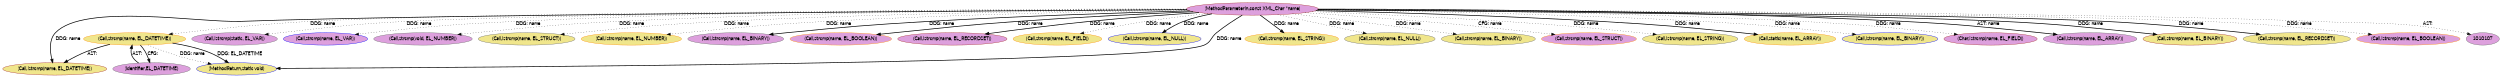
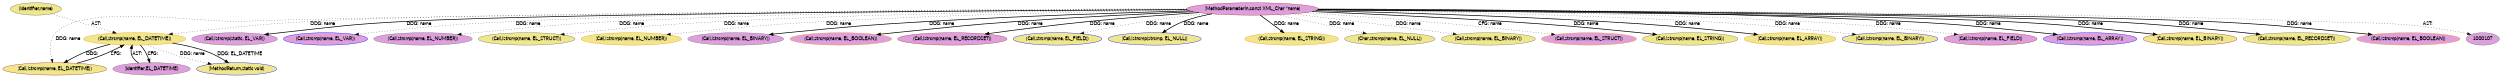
node "(Identifier,name)": added
edge "(MethodParameterIn,const XML_Char *name)" -> "(Call,!strcmp(name, EL_DATETIME))": style bold -> dotted
edge "(MethodParameterIn,const XML_Char *name)" -> "(Call,!strcmp(static, EL_VAR))": style dotted -> bold
edge "(MethodParameterIn,const XML_Char *name)" -> "(Call,!strcmp(name, EL_BOOLEAN))": style dotted -> bold
edge "(MethodParameterIn,const XML_Char *name)" -> "(Call,!strcmp(name, EL_STRING))": style dotted -> bold
edge "(MethodParameterIn,const XML_Char *name)" -> "(Call,!strcmp(name, EL_ARRAY))": label "AST: name" -> "DDG: name"
node "(Call,strcmp(void, EL_NUMBER))": label "(Call,strcmp(void, EL_NUMBER))" -> "(Call,strcmp(name, EL_NUMBER))"
node "(Call,strcmp(name, EL_FIELD))": color darkorange -> blue
node "(Call,!strcmp(name, EL_NULL))": label "(Call,!strcmp(name, EL_NULL))" -> "(Call,!strcmp(strcmp, EL_NULL))"
node "(Call,strcmp(name, EL_NULL))": label "(Call,strcmp(name, EL_NULL))" -> "(Char,strcmp(name, EL_NULL))"
node "(Call,static(name, EL_ARRAY))": label "(Call,static(name, EL_ARRAY))" -> "(Call,strcmp(name, EL_ARRAY))"
node "(Char,!strcmp(name, EL_FIELD))": label "(Char,!strcmp(name, EL_FIELD))" -> "(Call,!strcmp(name, EL_FIELD))"
node "(Call,!strcmp(name, EL_ARRAY))": color gray40 -> blue
node "1010107": label "1010107" -> "1000107"
edge "(Call,strcmp(name, EL_DATETIME))" -> "(Call,!strcmp(name, EL_DATETIME))": label "AST: " -> "DDG: "
edge "(Call,!strcmp(name, EL_DATETIME))" -> "(Call,strcmp(name, EL_DATETIME))": added, label "CFG:"
edge "(MethodParameterIn,const XML_Char *name)" -> "(MethodReturn,static void)": removed, label "DDG: name"
